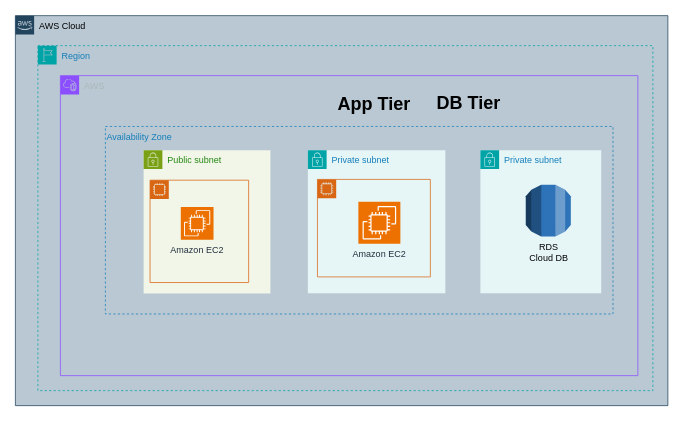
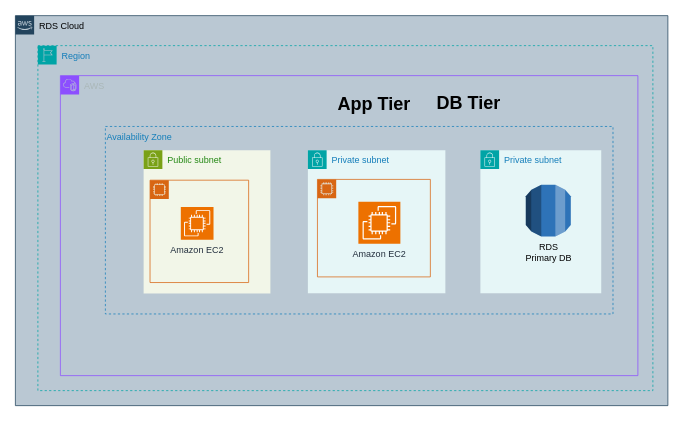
node "AWS Cloud": label "AWS Cloud" -> "RDS Cloud"
node "RDS Cloud DB": label "RDS Cloud DB" -> "RDS Primary DB"
